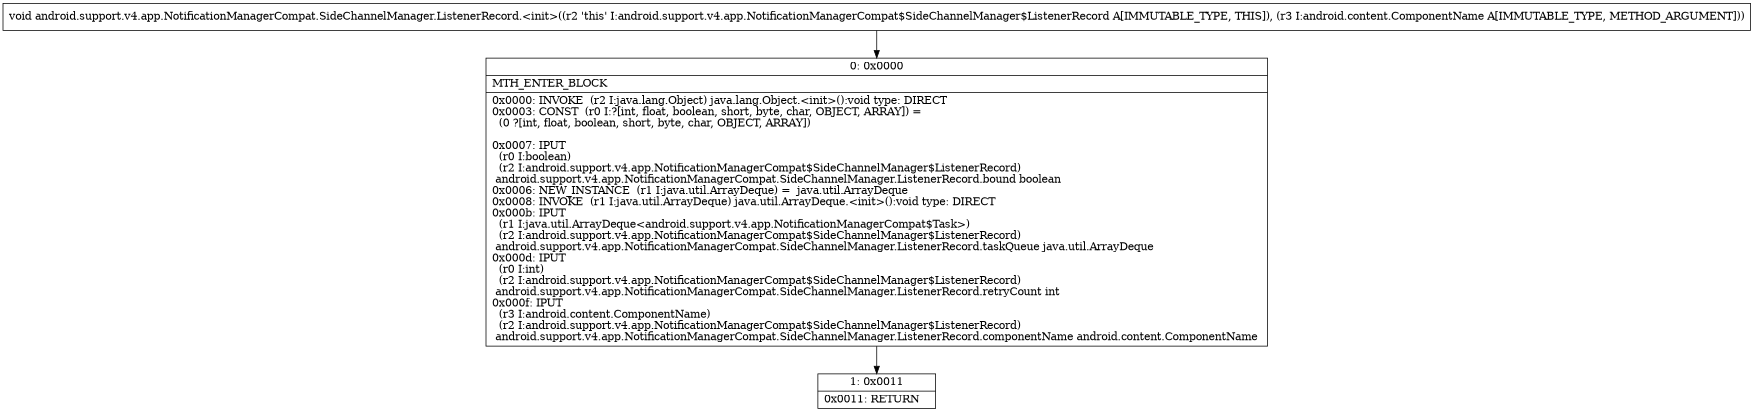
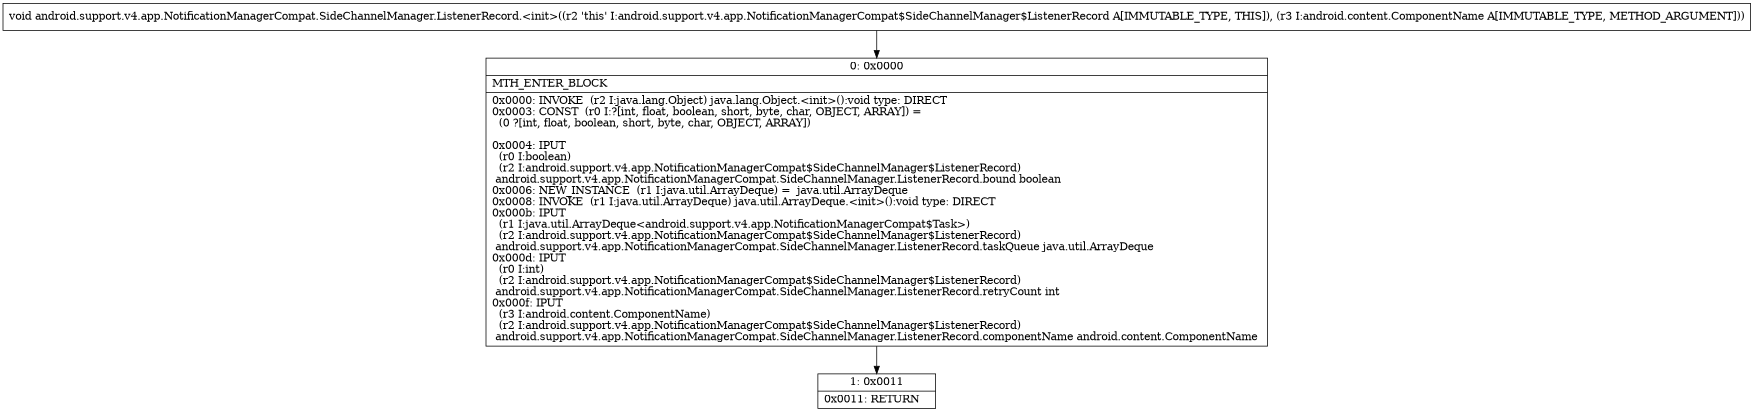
node "0: 0x0000": text "0x0007: IPUT" -> "0x0004: IPUT"
